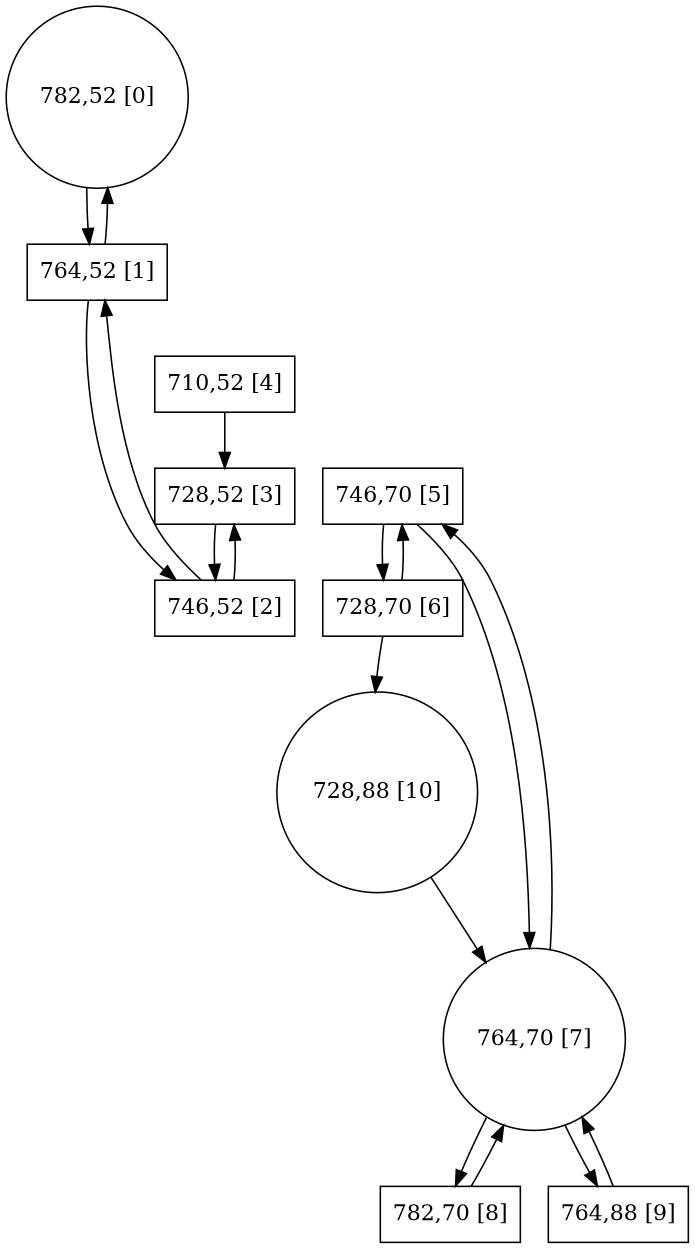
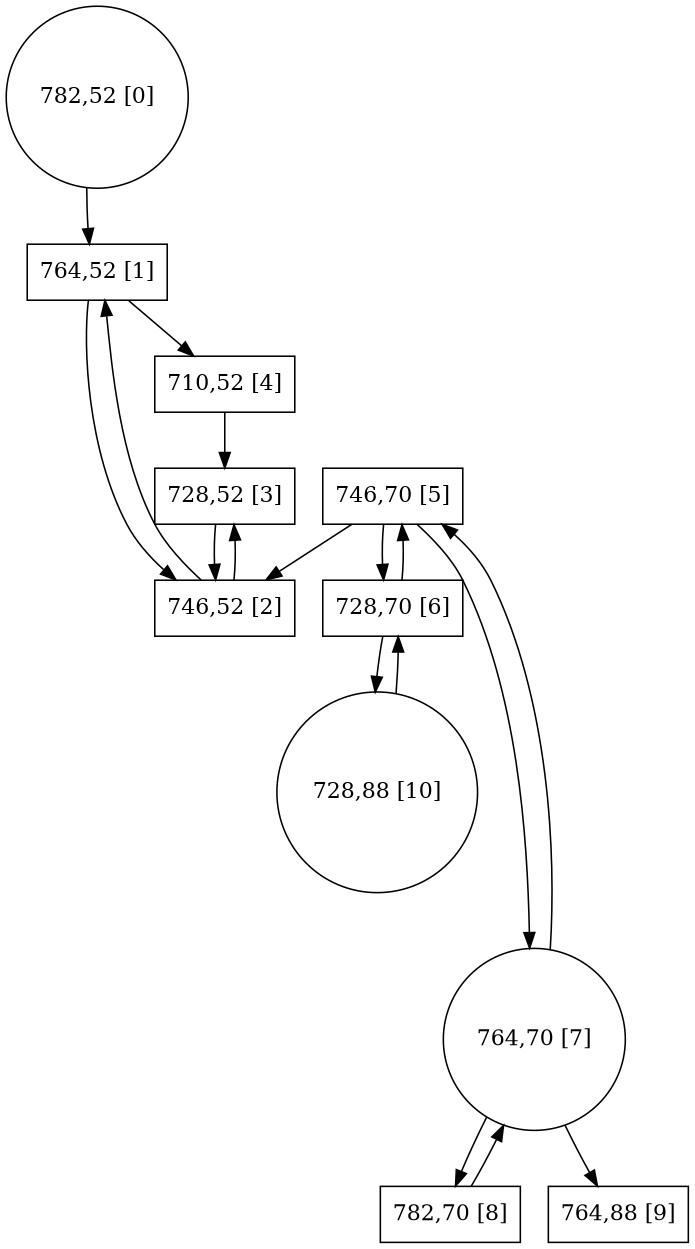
edge "764,52 [1]" -> "782,52 [0]": now "764,52 [1]" -> "710,52 [4]"
edge "746,70 [5]" -> "746,52 [2]": added
edge "728,88 [10]" -> "764,70 [7]": now "728,88 [10]" -> "728,70 [6]"
edge "764,88 [9]" -> "764,70 [7]": removed
